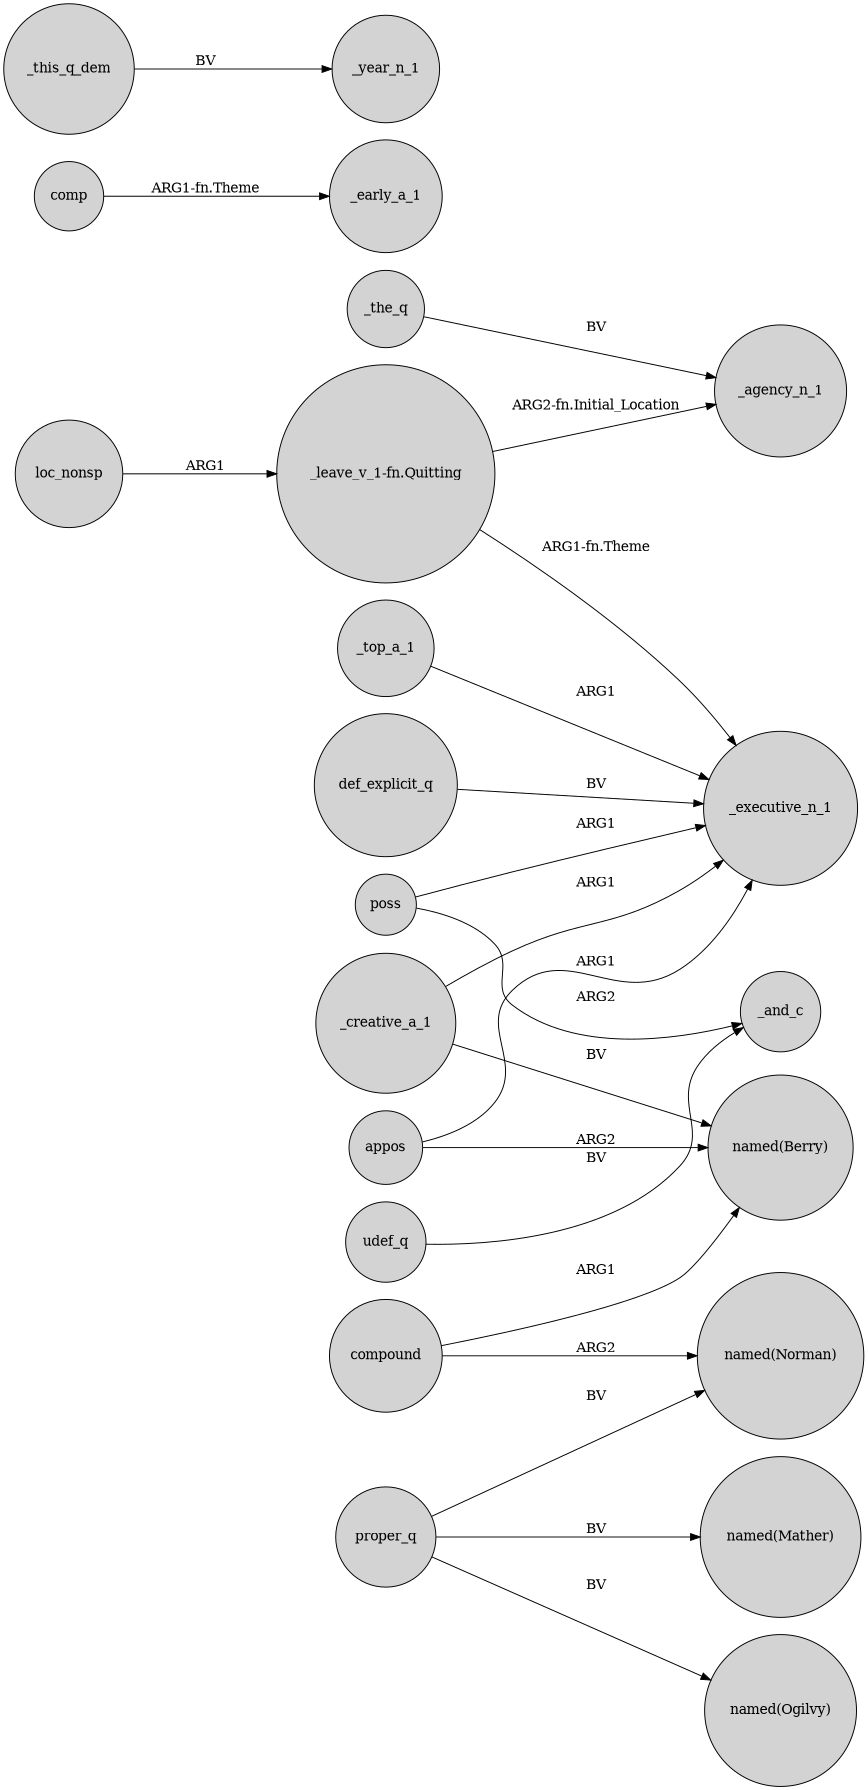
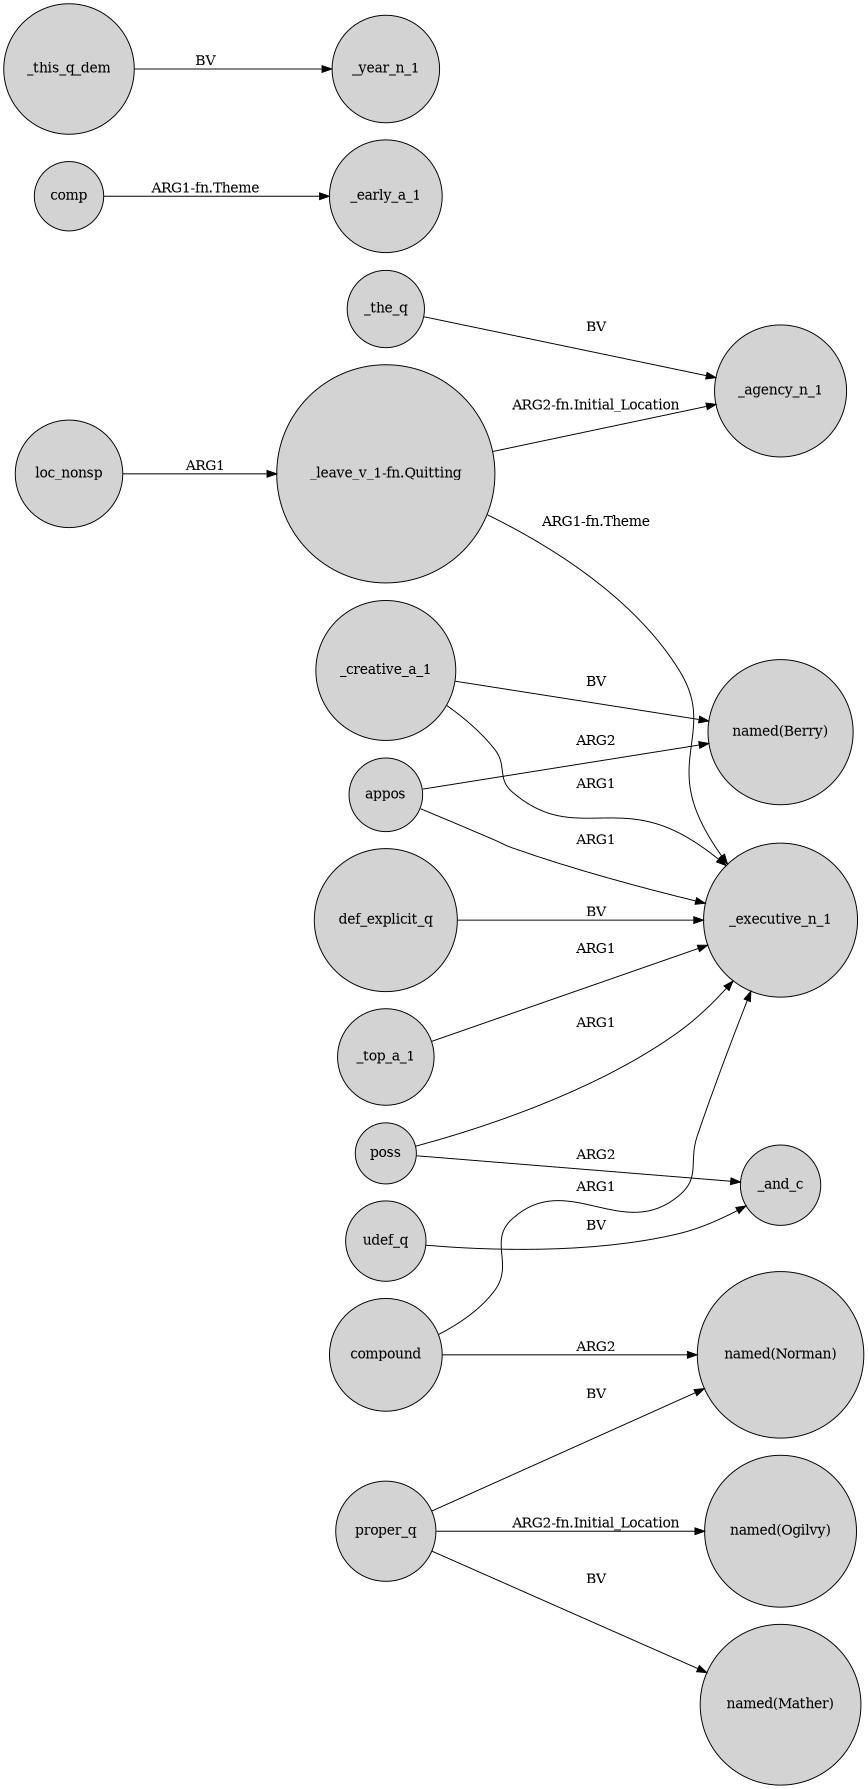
edge "compound" -> "named(Berry)": now "compound" -> "_executive_n_1"
edge "proper_q" -> "named(Ogilvy)": label "BV" -> "ARG2-fn.Initial_Location"
